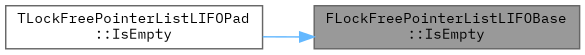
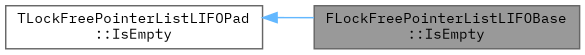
edge "TLockFreePointerListLIFOPad ::IsEmpty" -> "FLockFreePointerListLIFOBase ::IsEmpty": reversed
